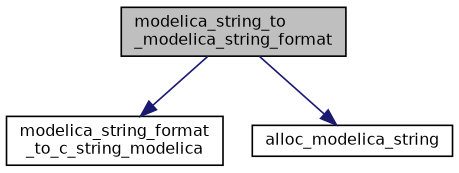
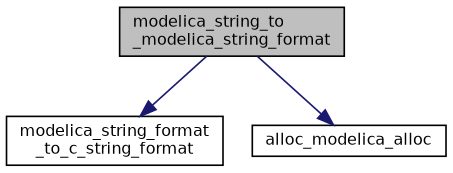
node "modelica_string_format _to_c_string_modelica": label "modelica_string_format _to_c_string_modelica" -> "modelica_string_format _to_c_string_format"
node "alloc_modelica_string": label "alloc_modelica_string" -> "alloc_modelica_alloc"
